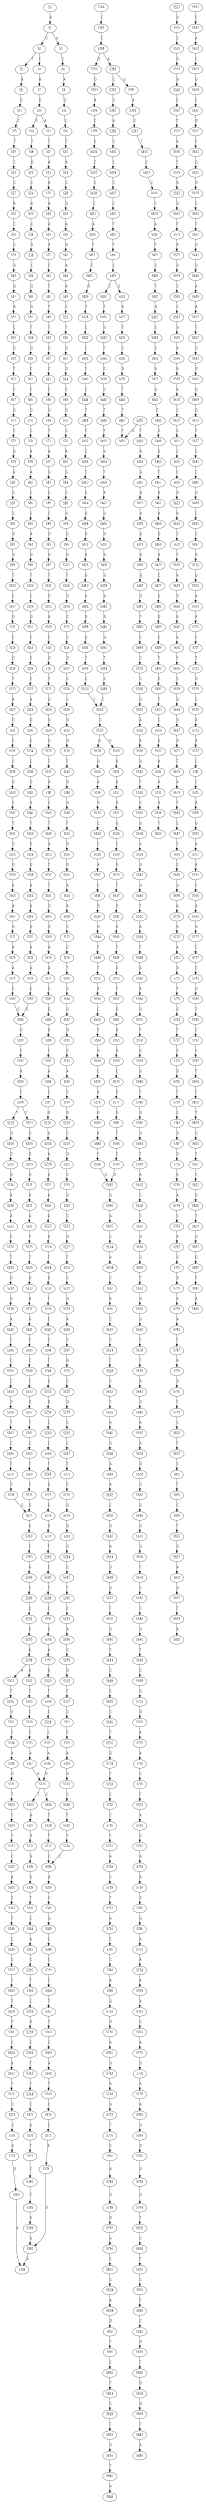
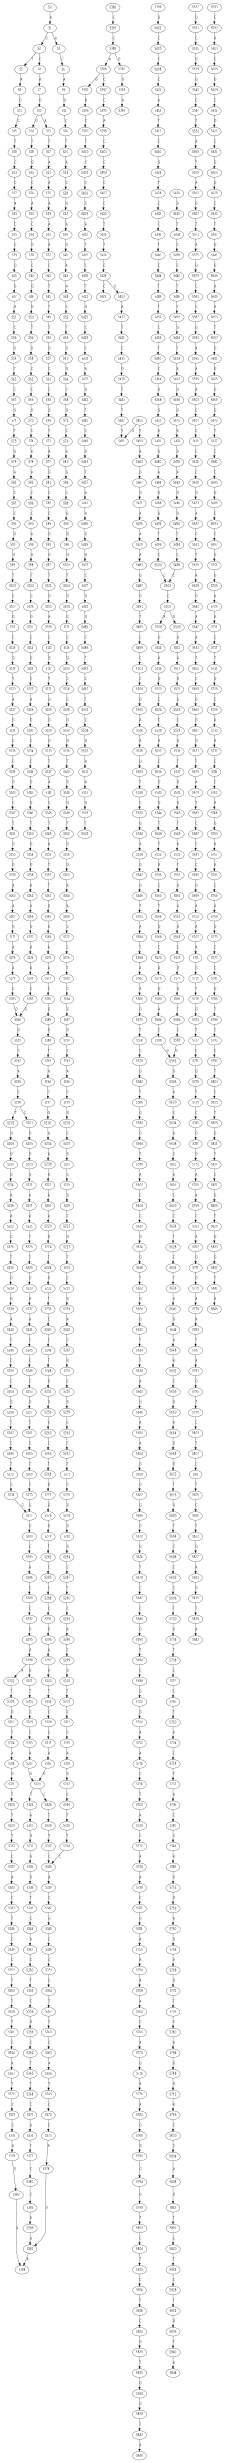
edge "S396" -> "S399": removed, label "C"
edge "S422" -> "S426": removed, label "T"
